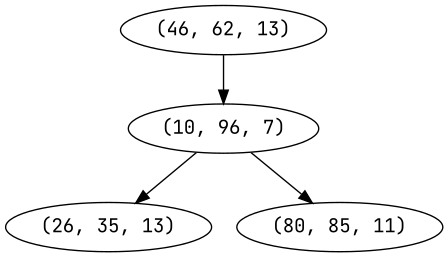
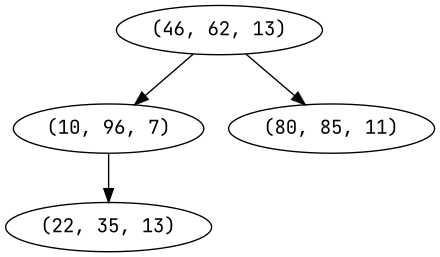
edge "(10, 96, 7)" -> "(80, 85, 11)": now "(46, 62, 13)" -> "(80, 85, 11)"
node "(26, 35, 13)": label "(26, 35, 13)" -> "(22, 35, 13)"
